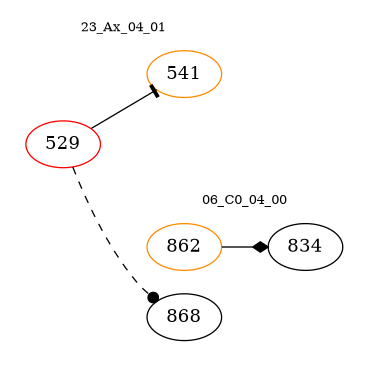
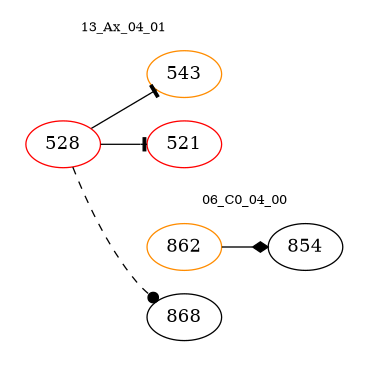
cluster "23_Ax_04_01": label "23_Ax_04_01" -> "13_Ax_04_01"
node "541": label "541" -> "543"
node "529": label "529" -> "528"
node "521": added
node "834": label "834" -> "854"
